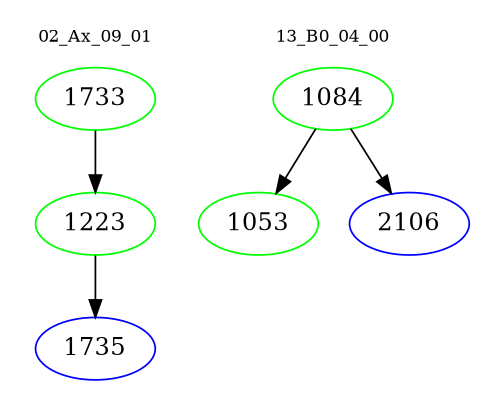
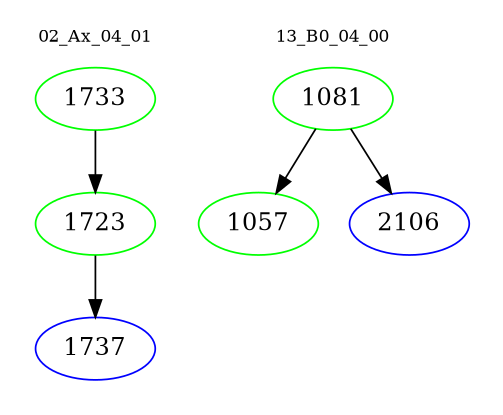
cluster "02_Ax_09_01": label "02_Ax_09_01" -> "02_Ax_04_01"
node "1084": label "1084" -> "1081"
node "1223": label "1223" -> "1723"
node "1053": label "1053" -> "1057"
node "1735": label "1735" -> "1737"
